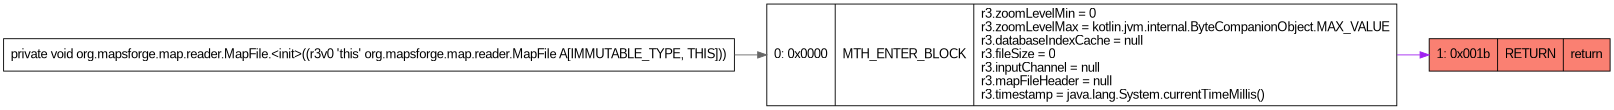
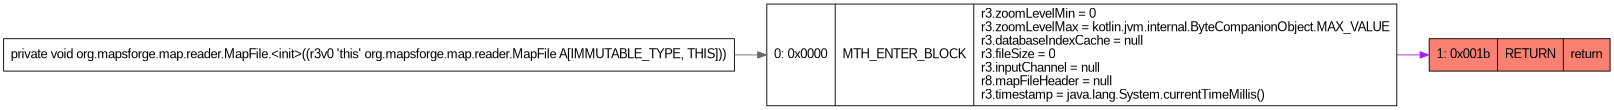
node "0: 0x0000": text "r3.mapFileHeader = null" -> "r8.mapFileHeader = null"
